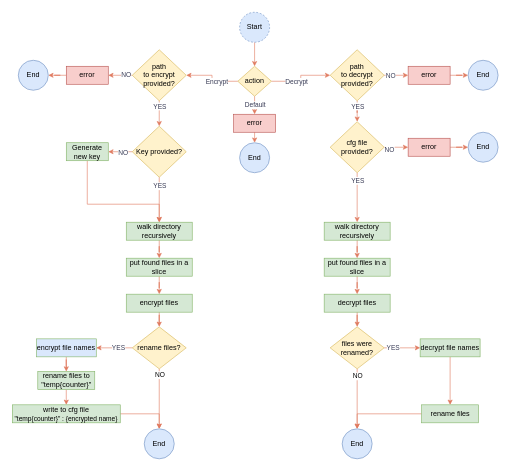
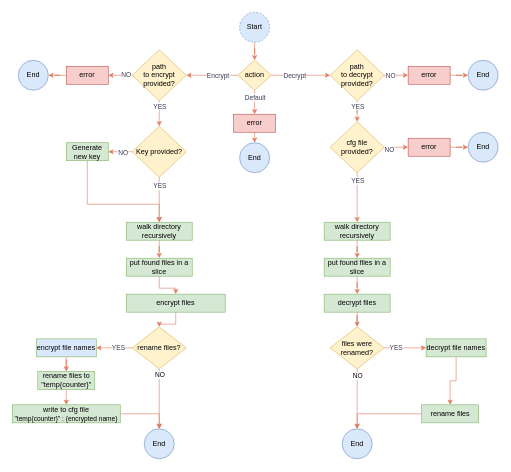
node "action": moved (255, 81) -> (255, 75)
node "encrypt files": size 66x18 -> 99x18
node "decrypt file names": moved (450, 348) -> (456, 348)
